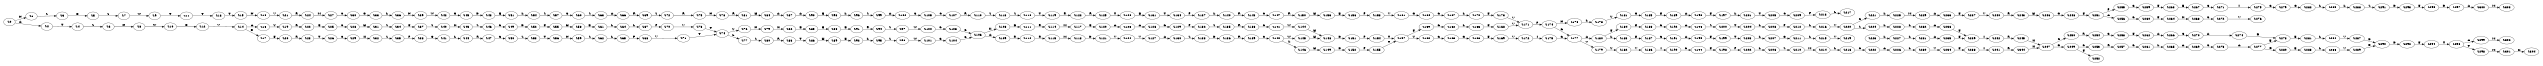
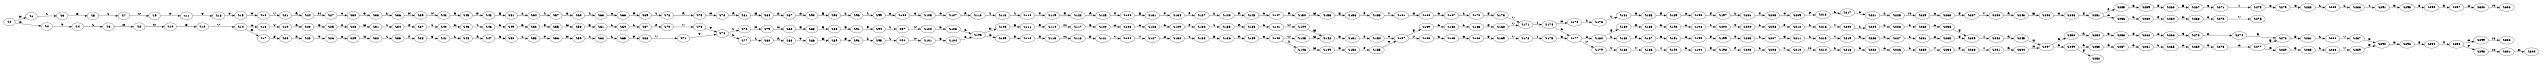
edge "S220" -> "S221": now "S217" -> "S221"
edge "S171" -> "S174": label "P" -> "I"
edge "S219" -> "S223": added, label "G"
